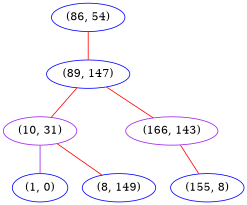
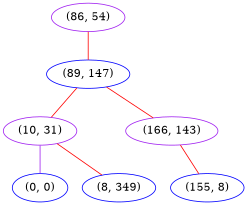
node "(86, 54)": color blue -> purple
node "(1, 0)": label "(1, 0)" -> "(0, 0)"
node "(8, 149)": label "(8, 149)" -> "(8, 349)"
